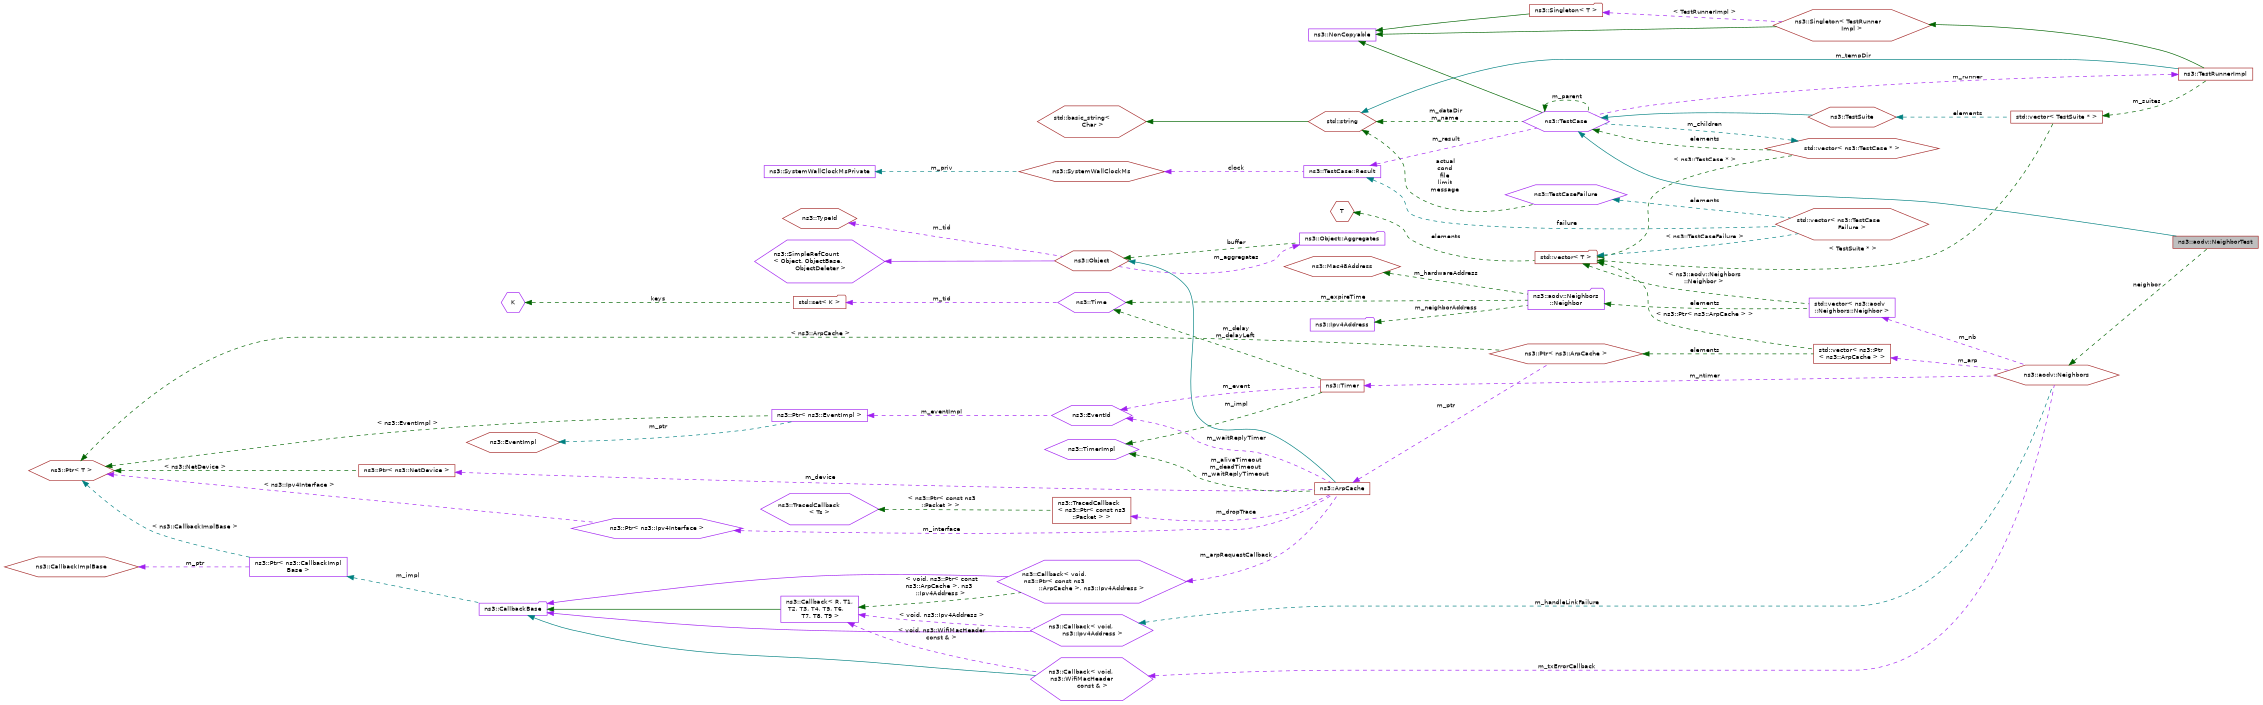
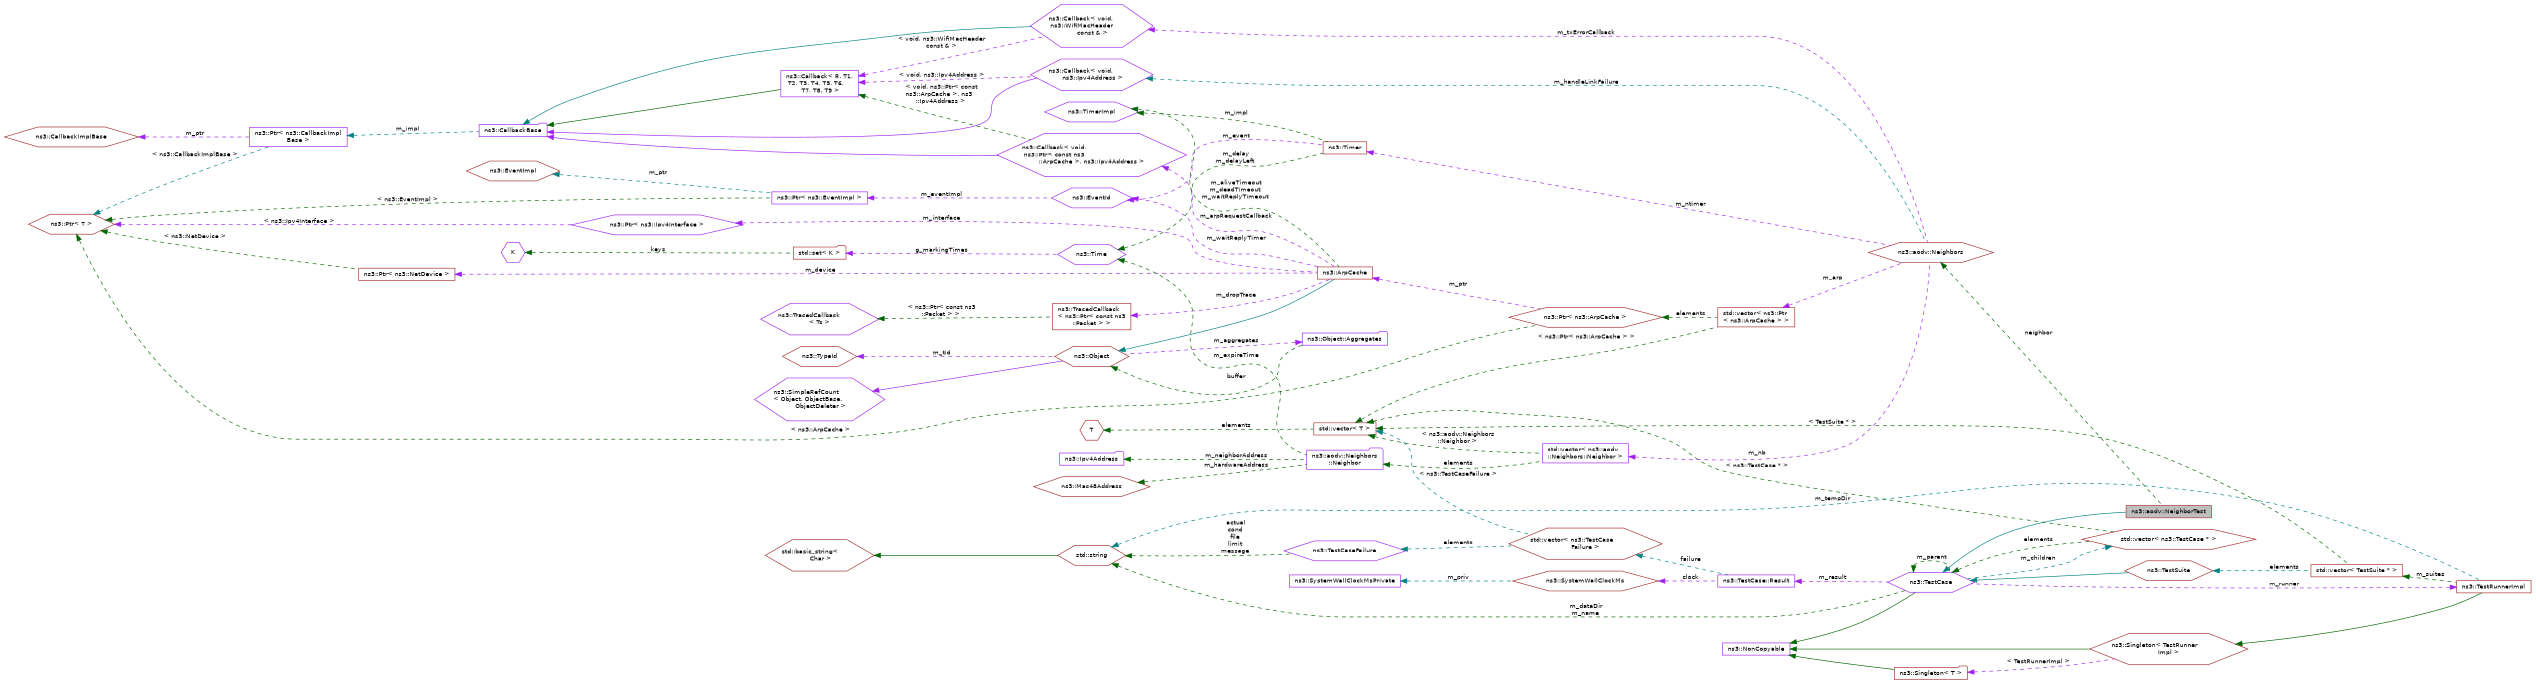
edge "ns3::TestRunnerImpl" -> "std::string": style solid -> dashed
edge "std::vector< ns3::TestCase Failure >" -> "ns3::TestCase::Result": reversed
edge "ns3::Time" -> "std::set< K >": label " m_tid" -> " g_markingTimes"
